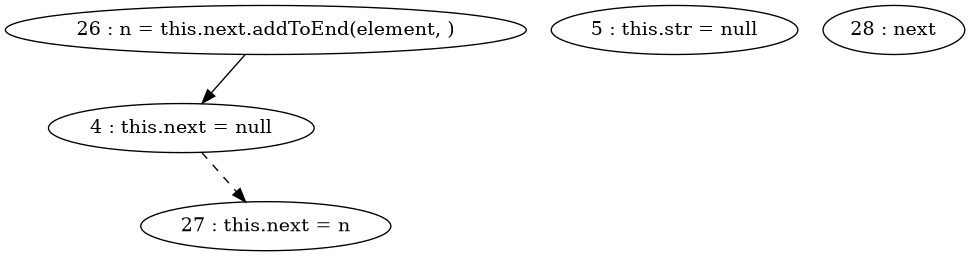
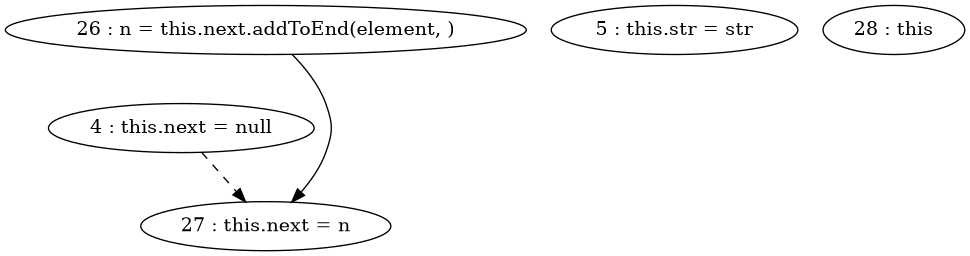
node "5 : this.str = null": label "5 : this.str = null" -> "5 : this.str = str"
node "28 : next": label "28 : next" -> "28 : this"
edge "26 : n = this.next.addToEnd(element, )" -> "4 : this.next = null": now "26 : n = this.next.addToEnd(element, )" -> "27 : this.next = n"
